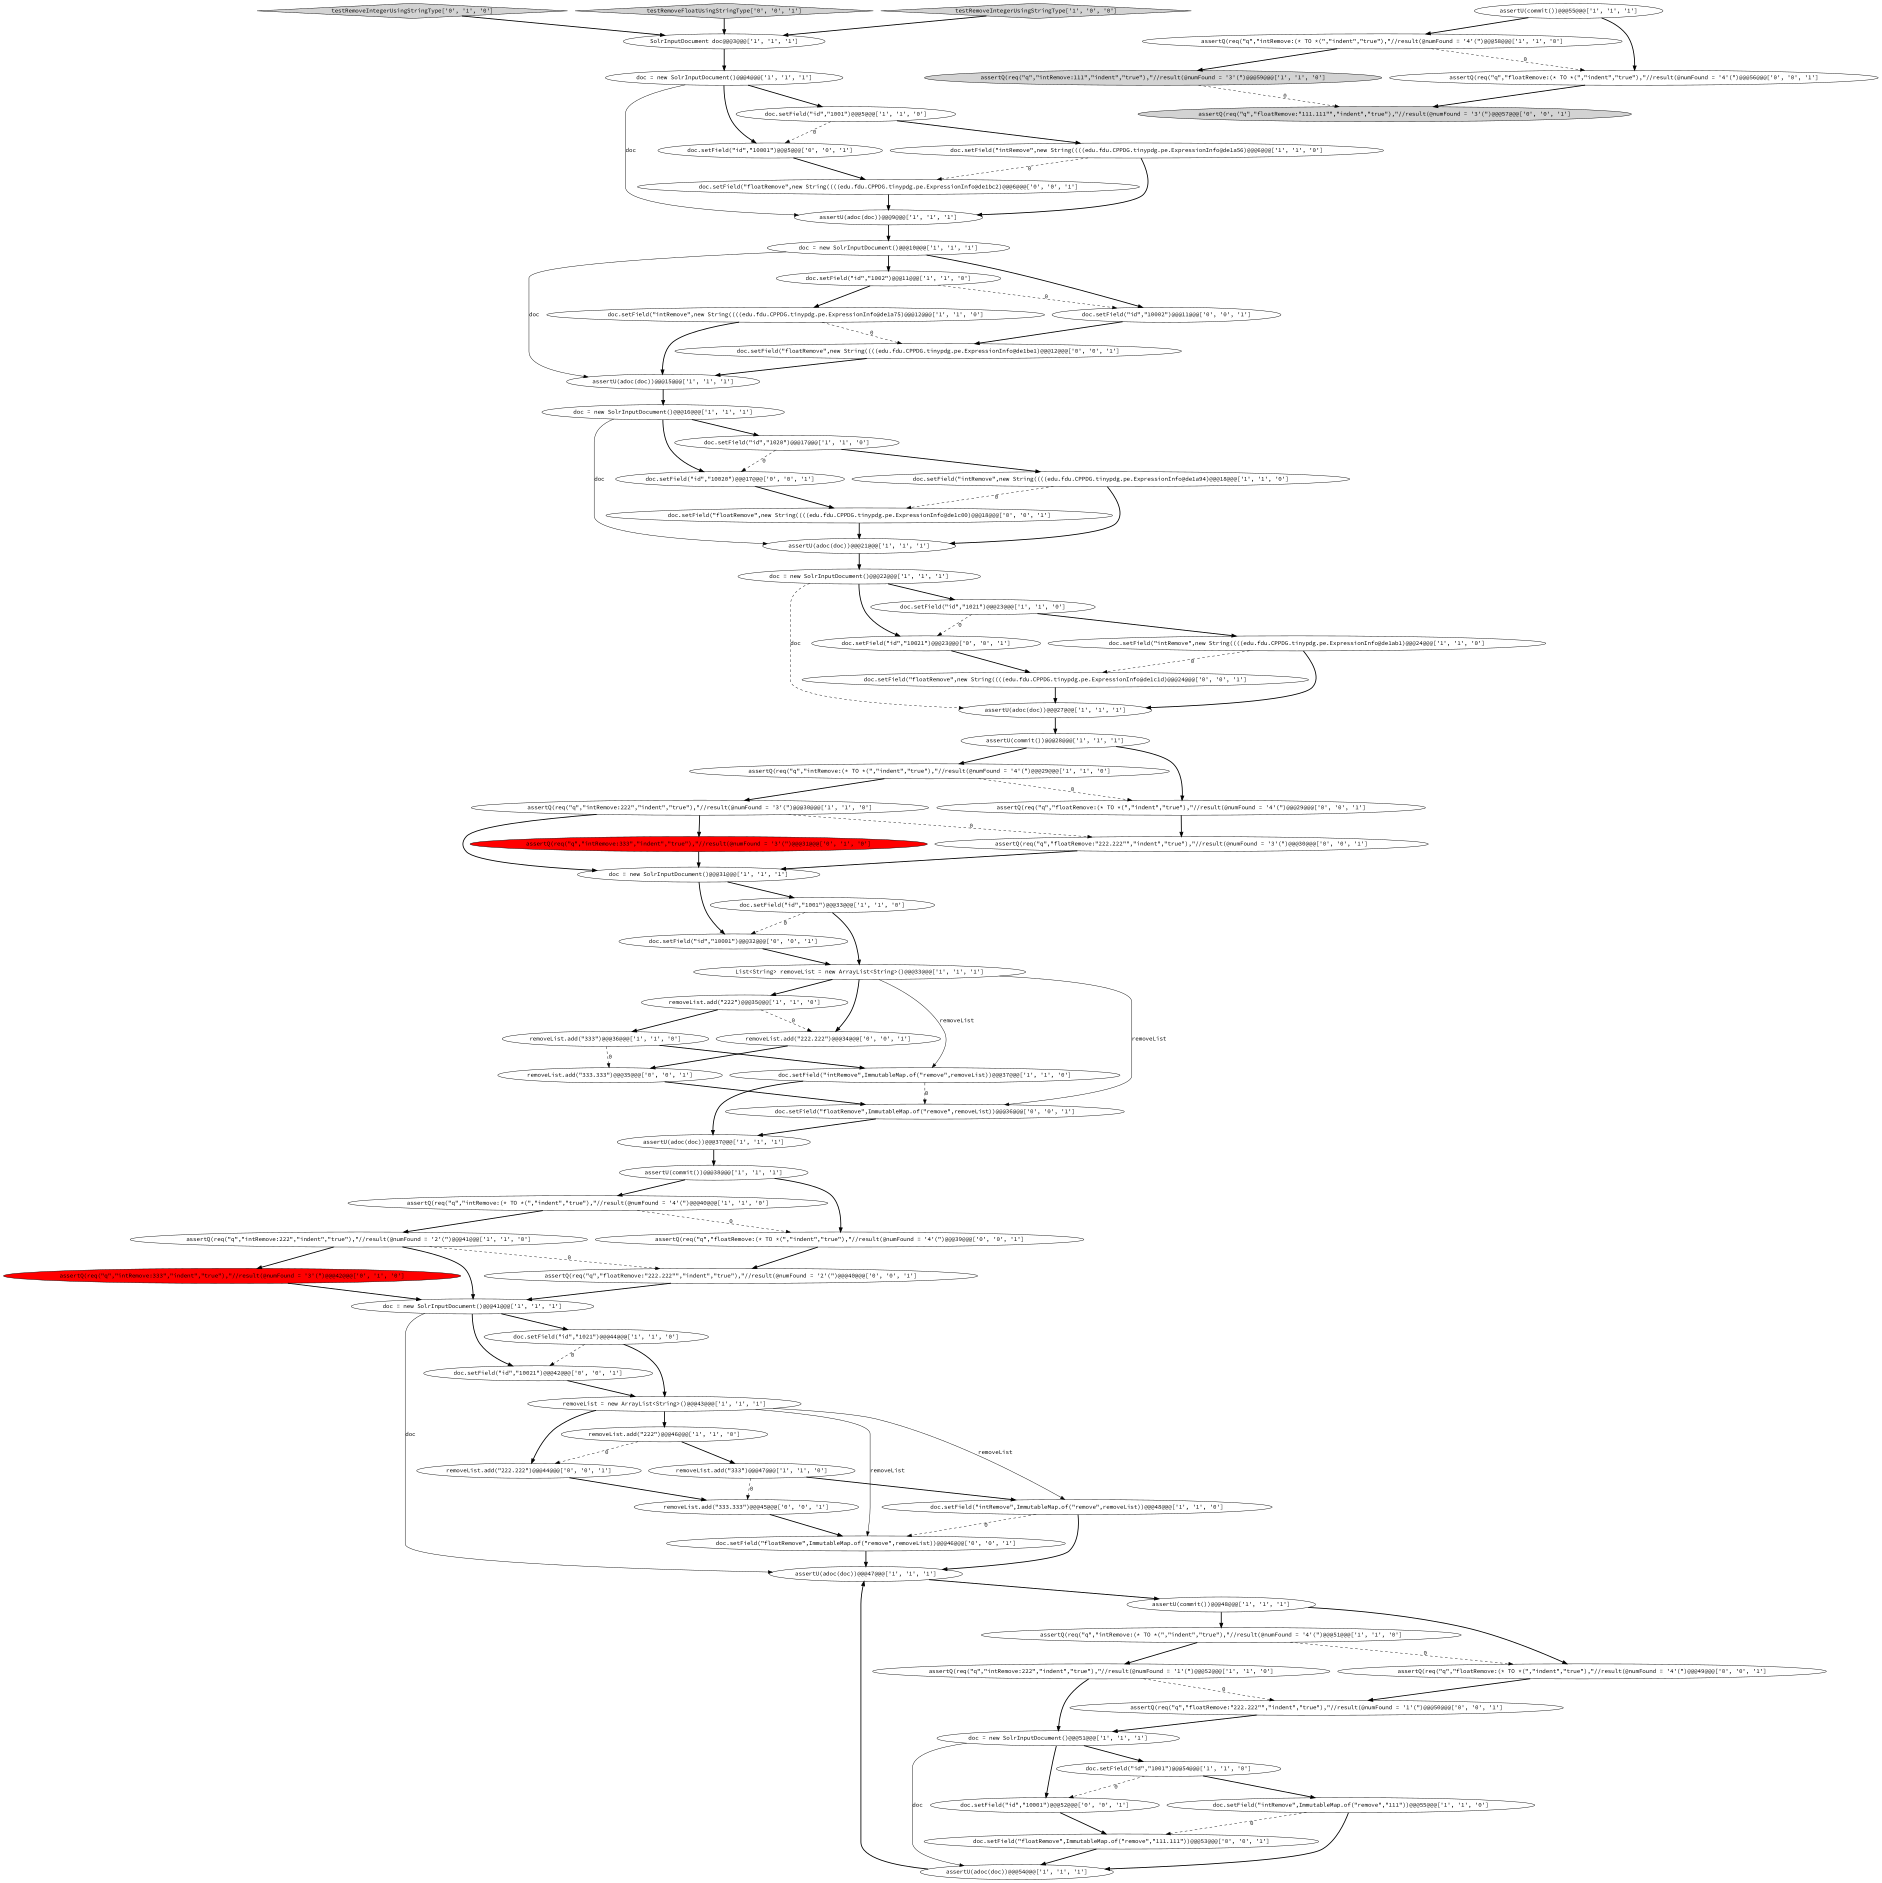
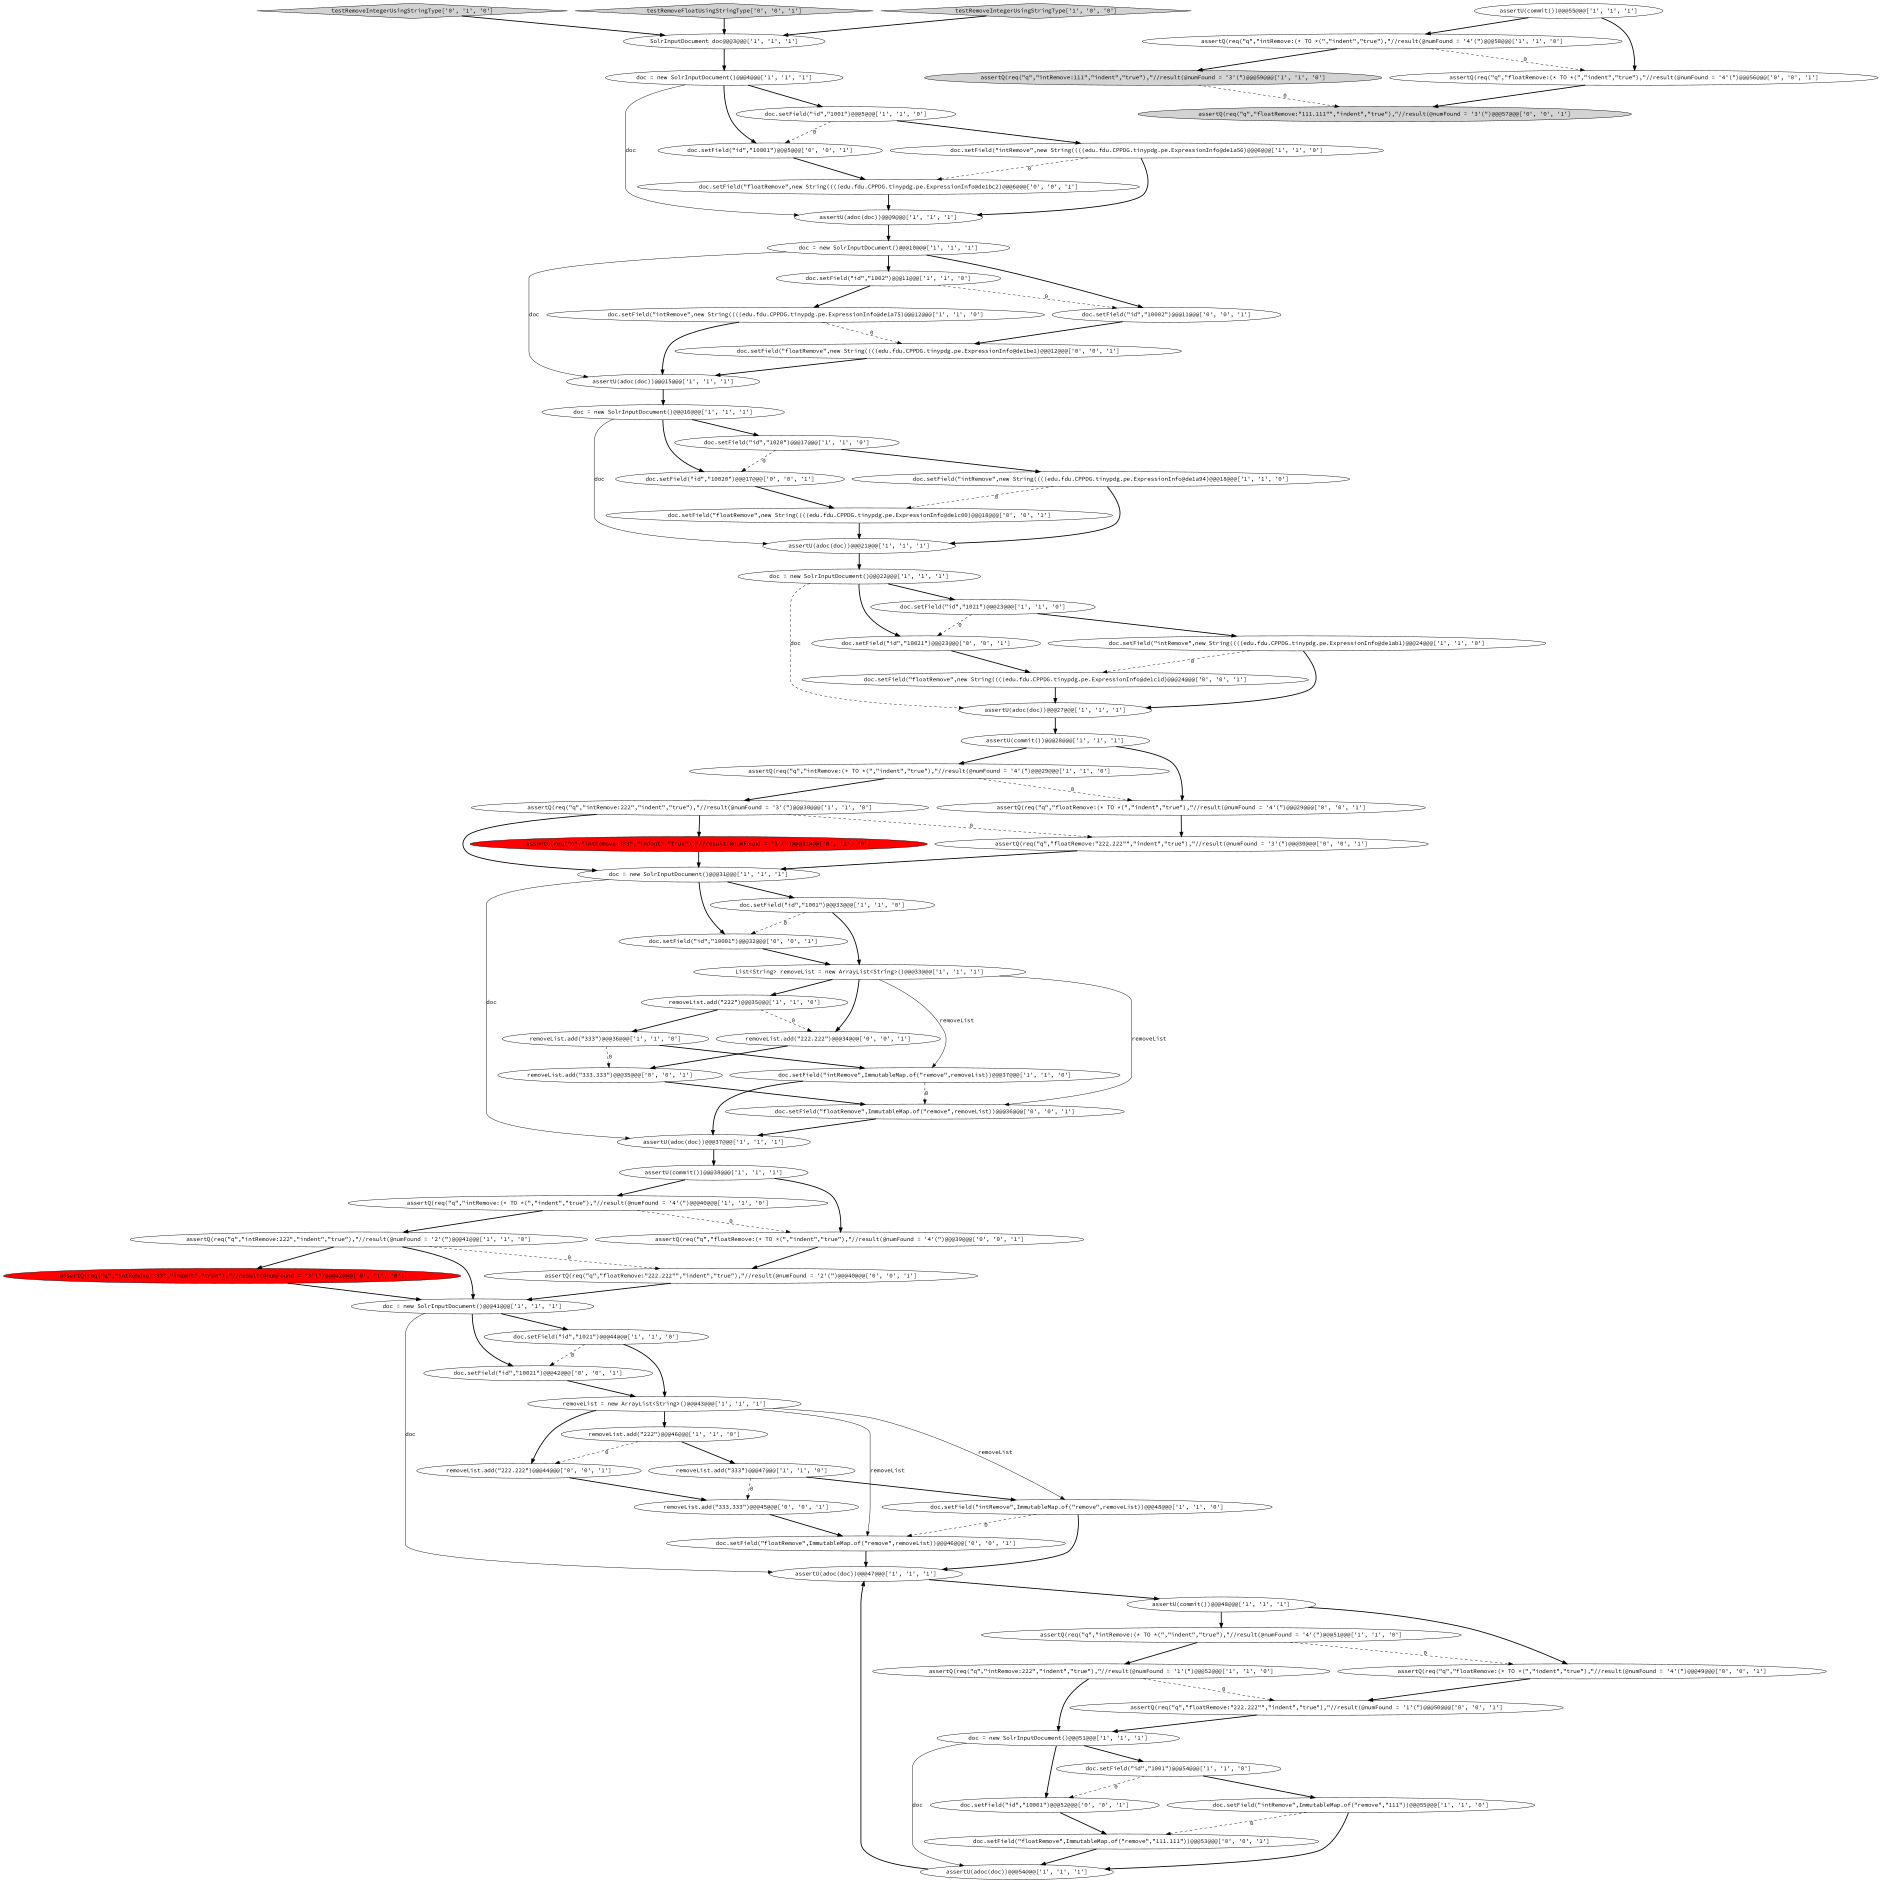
edge "doc = new SolrInputDocument()@@@31@@@['1', '1', '1']" -> "assertU(adoc(doc))@@@37@@@['1', '1', '1']": added, label "doc"
